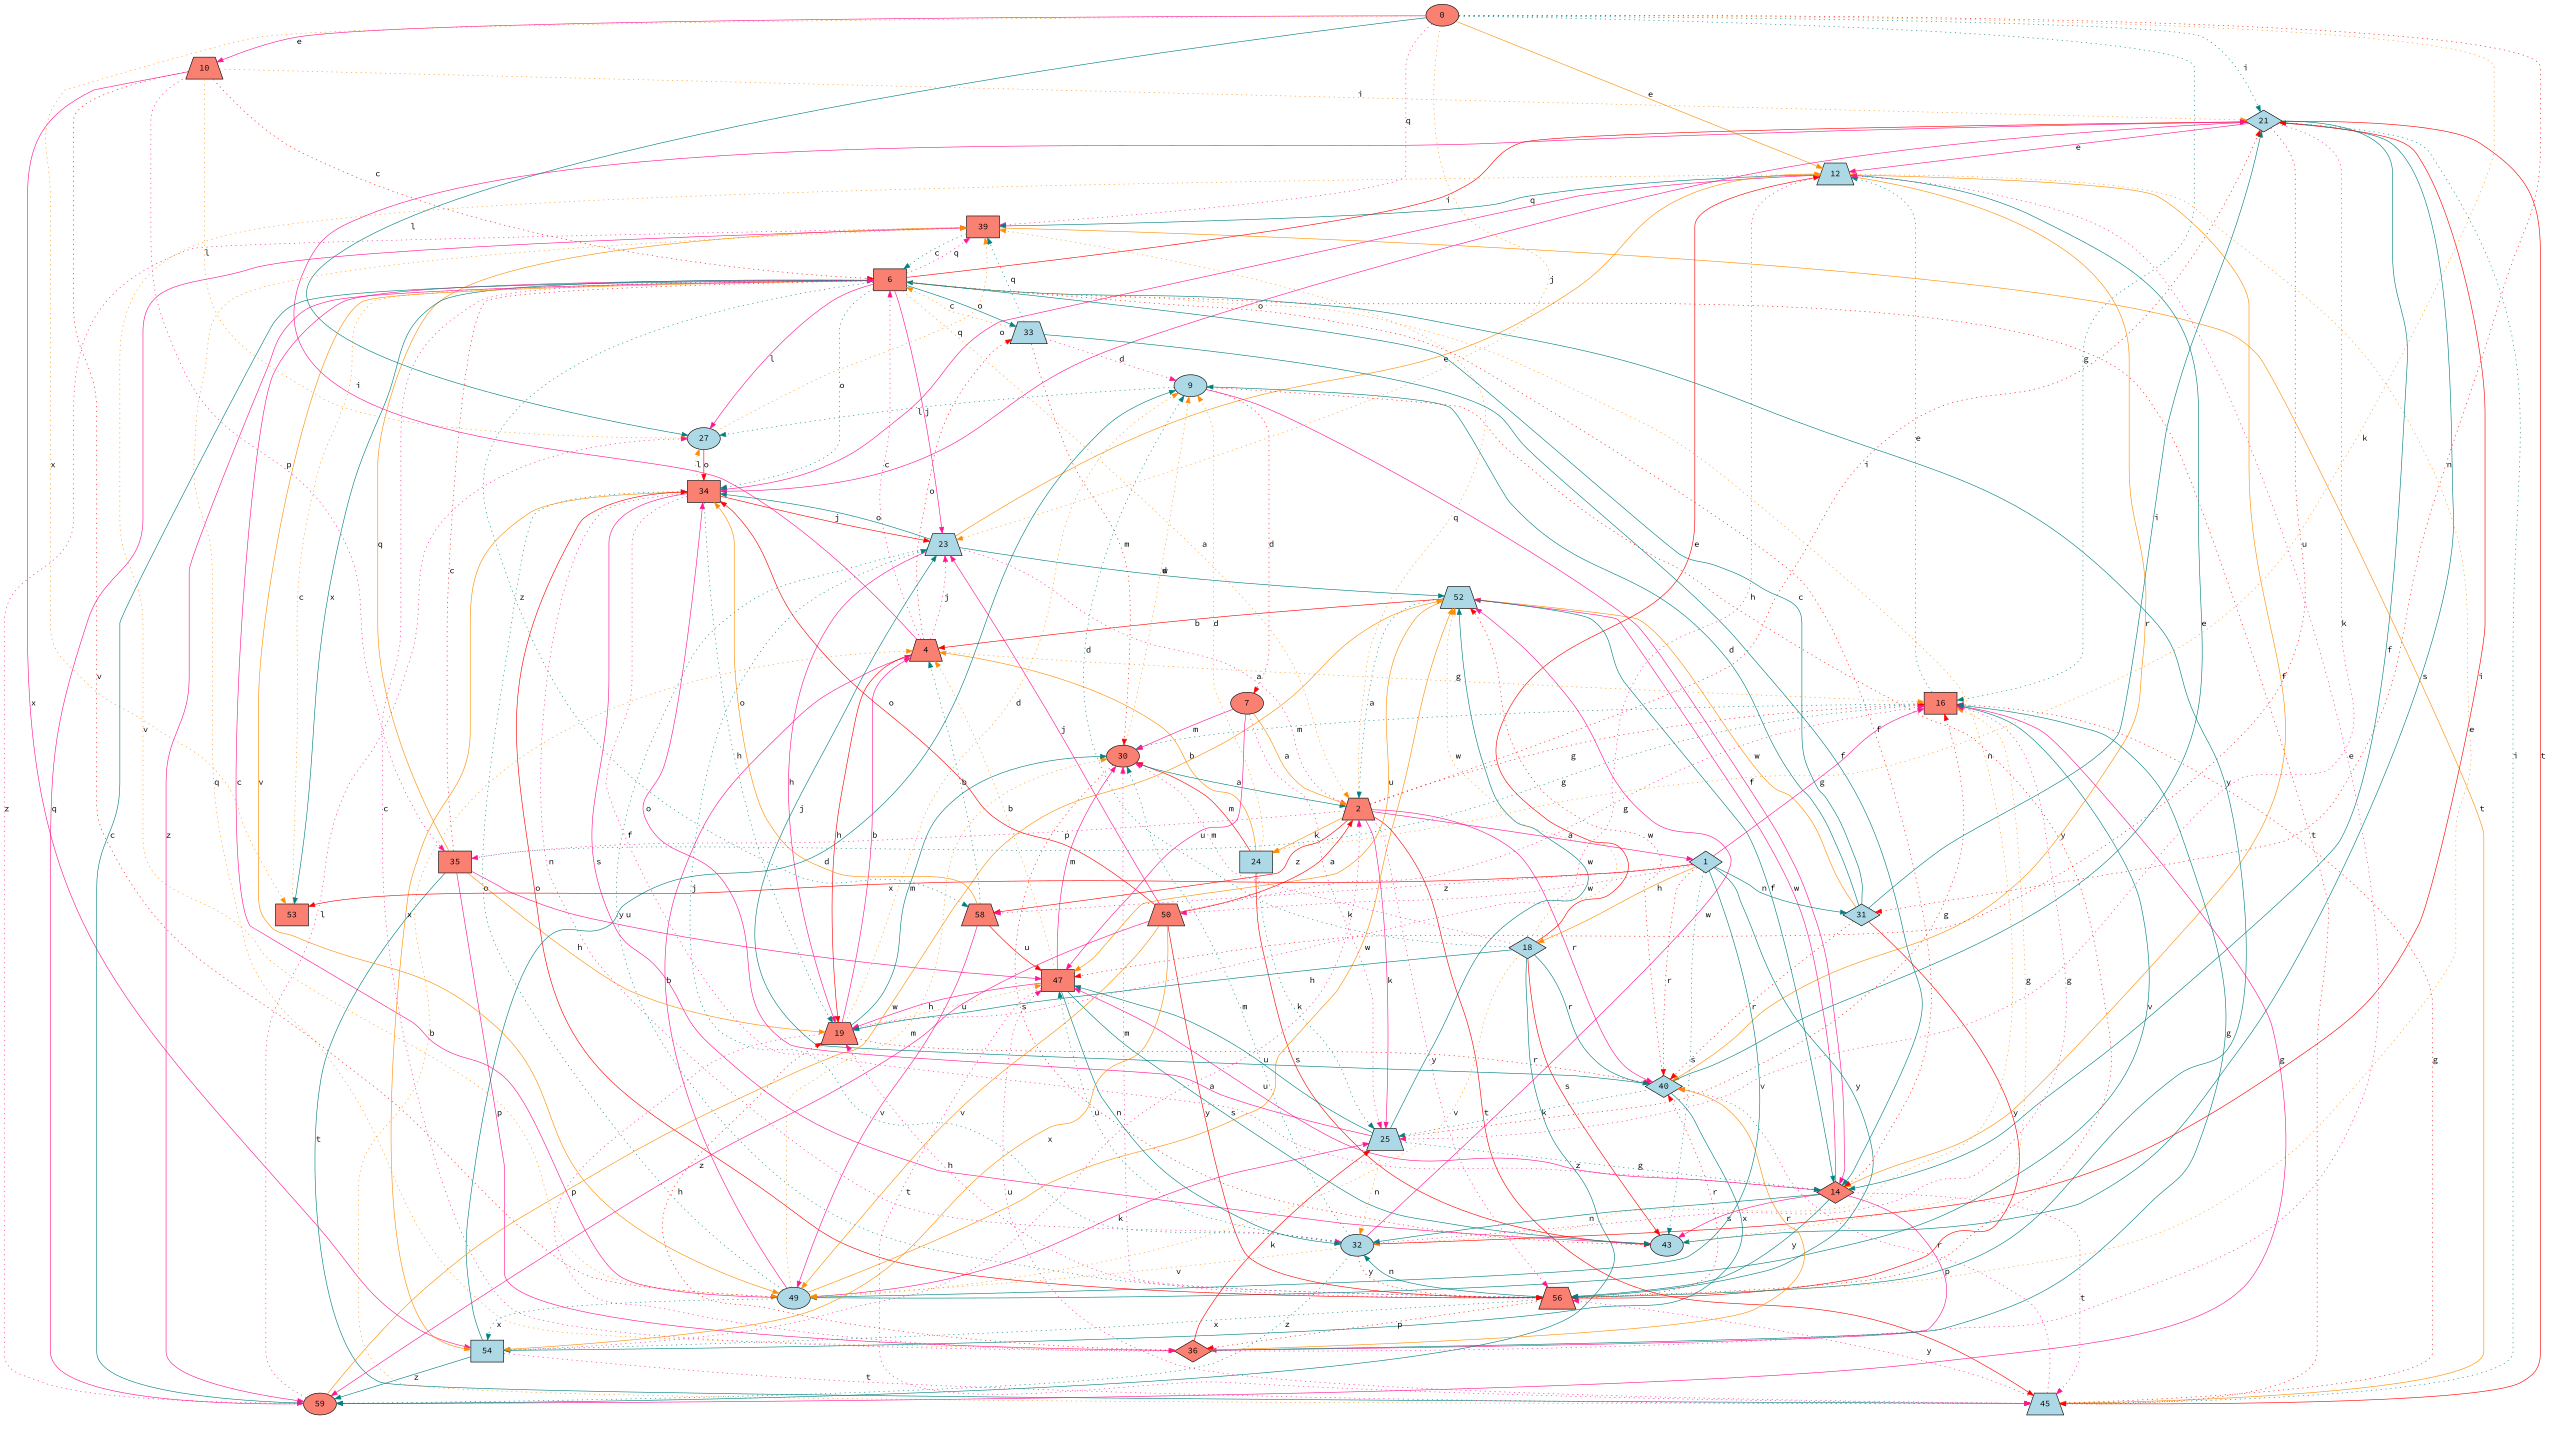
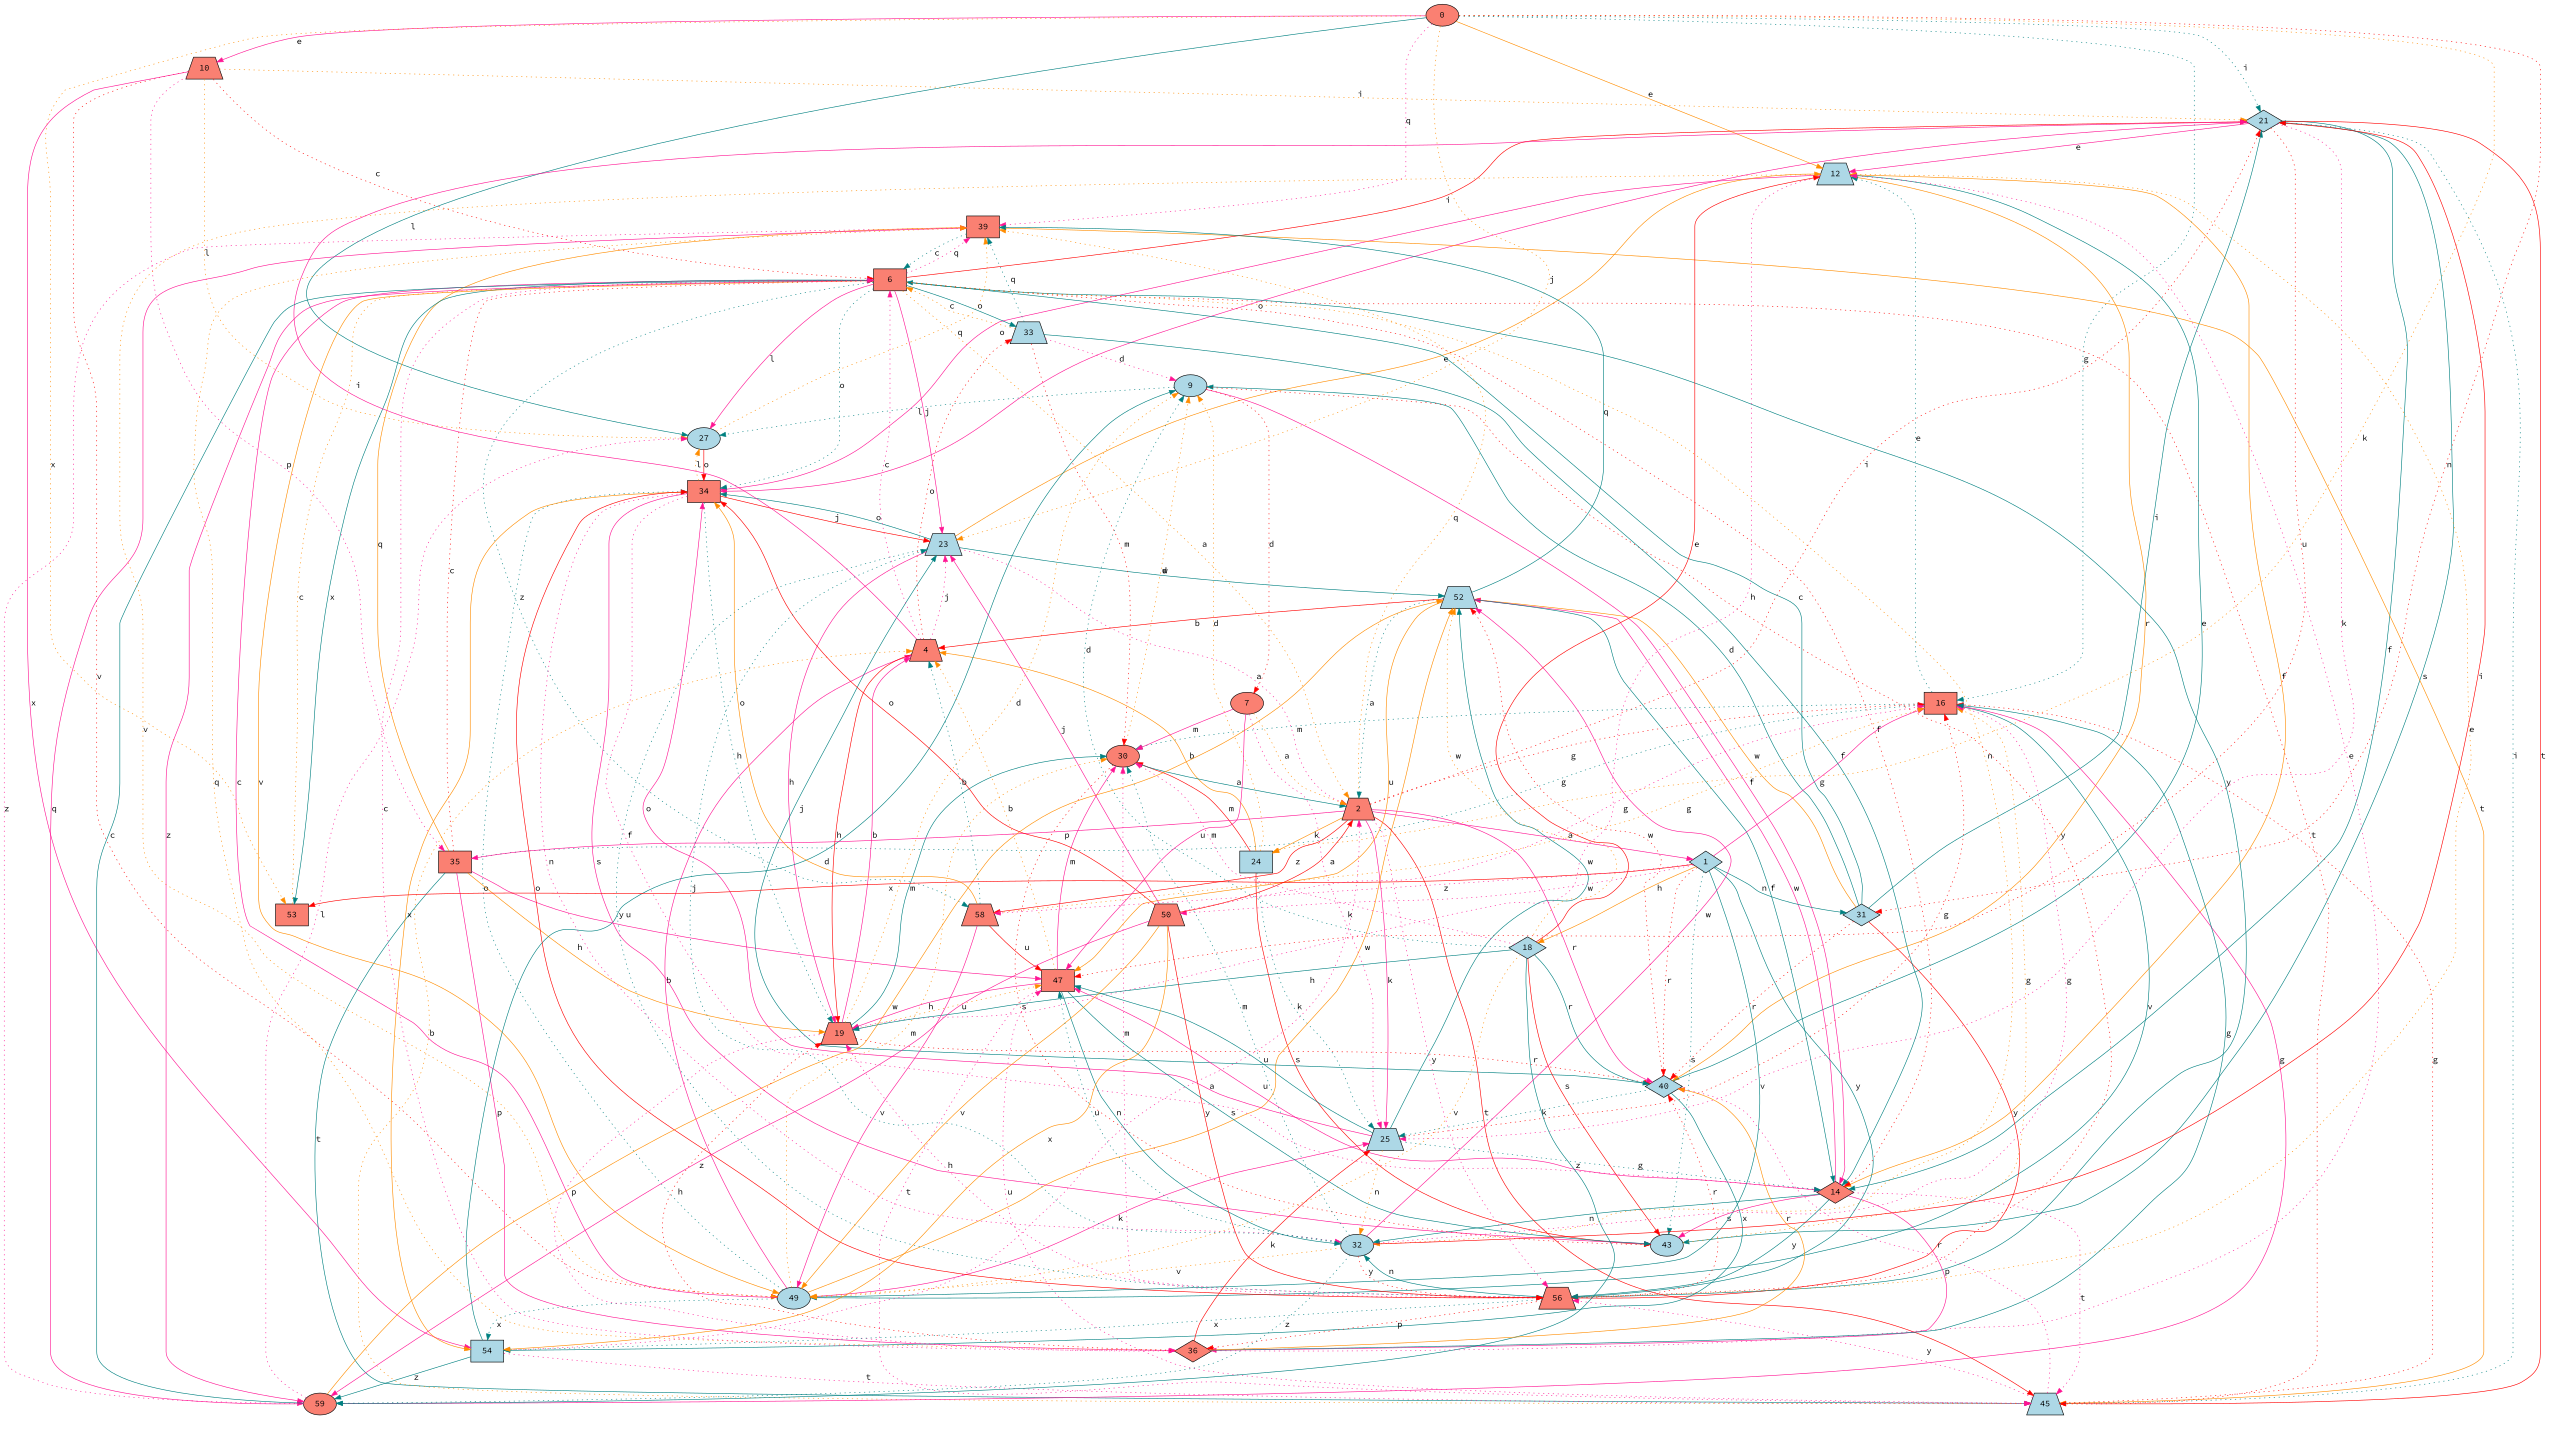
edge "12" -> "39": now "52" -> "39"
edge "4" -> "16": now "58" -> "16"
edge "7" -> "2": style solid -> dotted
edge "2" -> "35": style dotted -> solid
